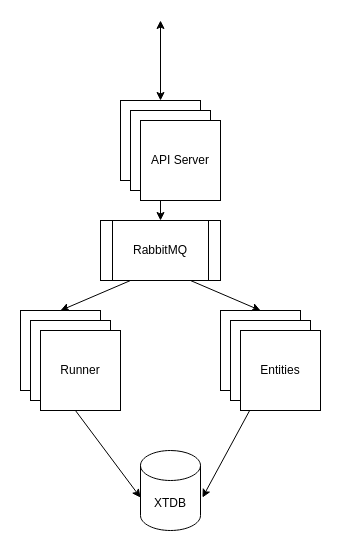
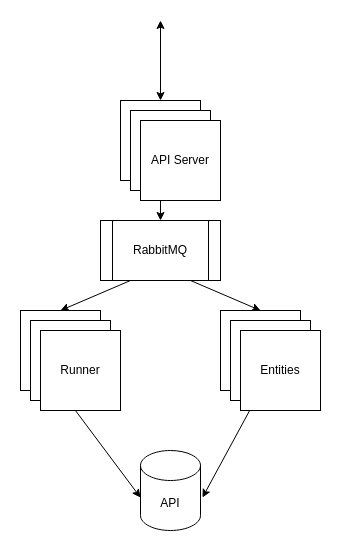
node "XTDB": label "XTDB" -> "API"
